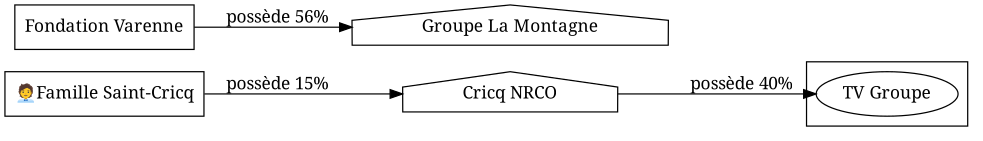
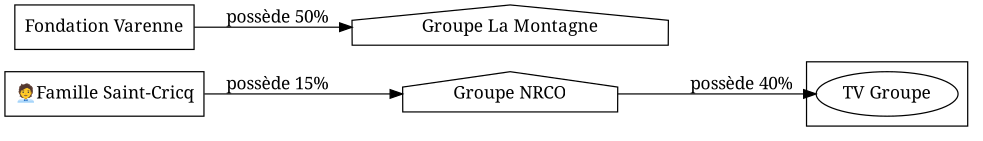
edge "Fondation Varenne" -> "Groupe La Montagne": label "possède 56%" -> "possède 50%"
node "Cricq NRCO": label "Cricq NRCO" -> "Groupe NRCO"
